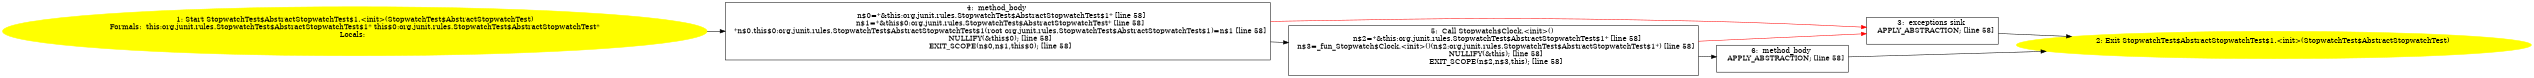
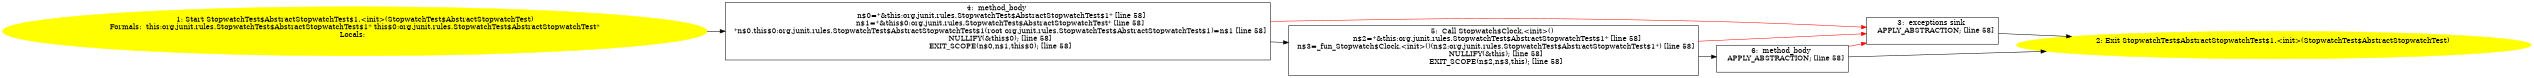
edge "6:  method_body APPLY_ABSTRACTION; [line 58]" -> "3:  exceptions sink APPLY_ABSTRACTION; [line 58]": added
